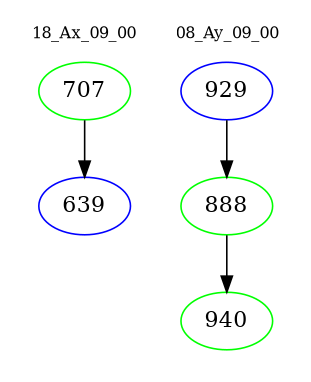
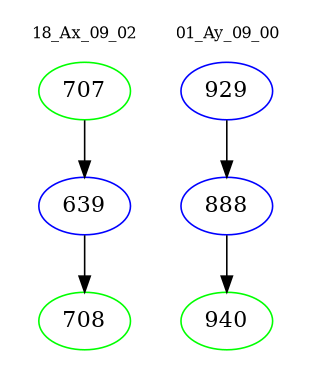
cluster "18_Ax_09_00": label "18_Ax_09_00" -> "18_Ax_09_02"
cluster "08_Ay_09_00": label "08_Ay_09_00" -> "01_Ay_09_00"
node "888": color green -> blue
node "708": added
